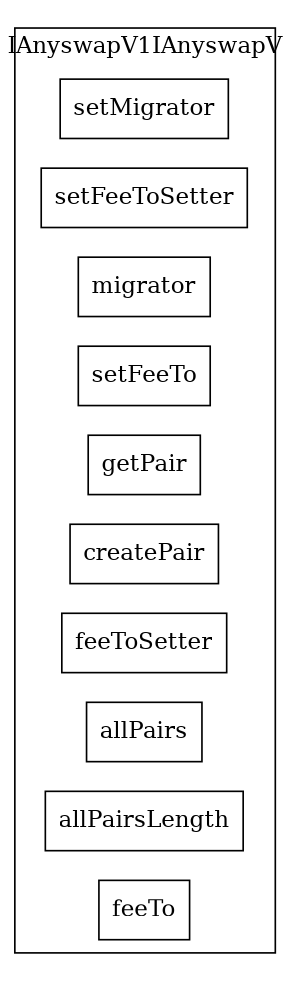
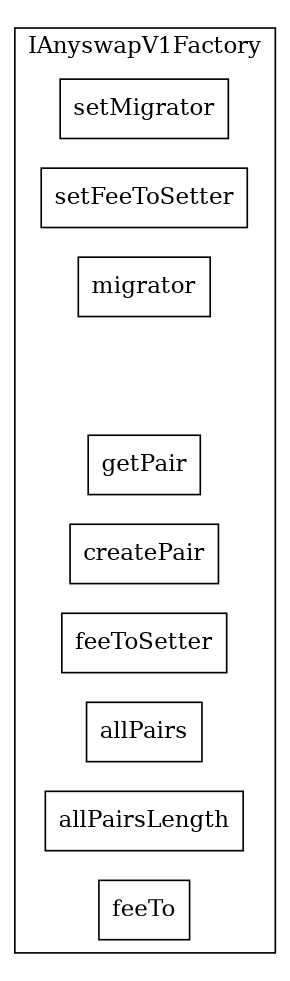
cluster "IAnyswapV1IAnyswapV": label "IAnyswapV1IAnyswapV" -> "IAnyswapV1Factory"
node "setFeeTo": removed
